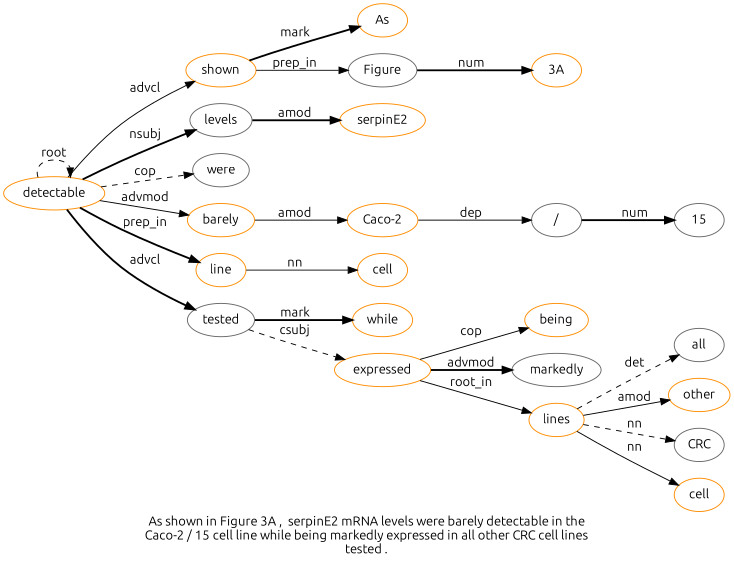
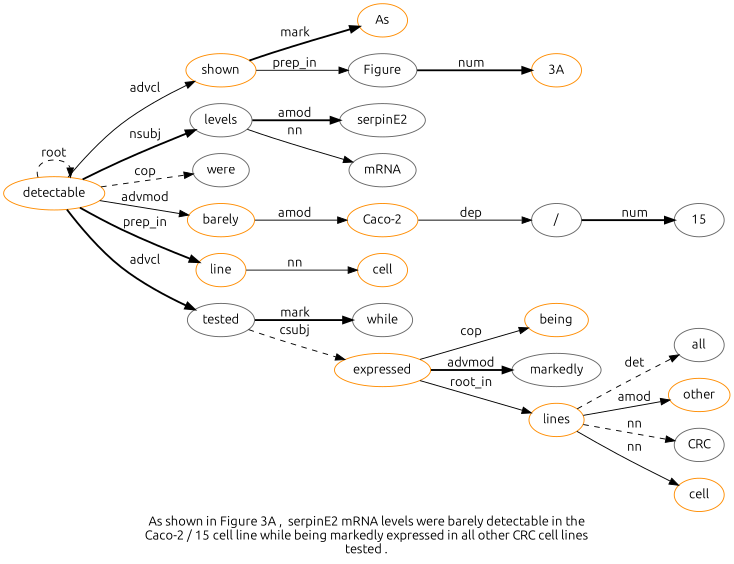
node "serpinE2": color darkorange -> gray40
node "mRNA": added
node "while": color darkorange -> gray40
